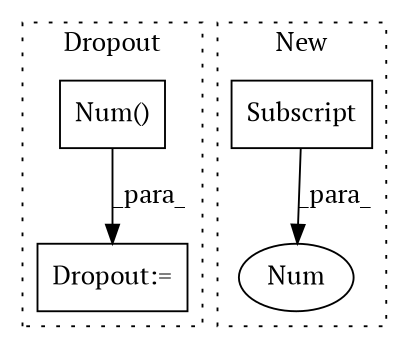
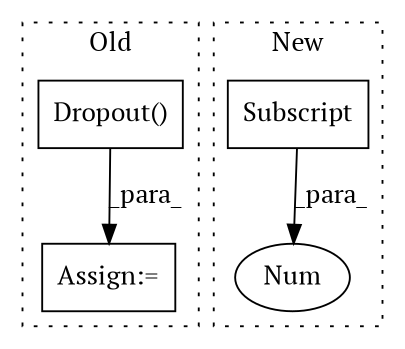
cluster "Dropout": label "Dropout" -> "Old"
node "Num()": label "Num()" -> "Dropout()"
node "Dropout:=": label "Dropout:=" -> "Assign:="
